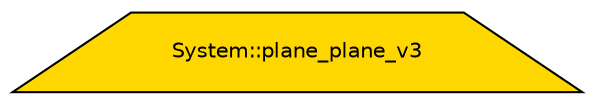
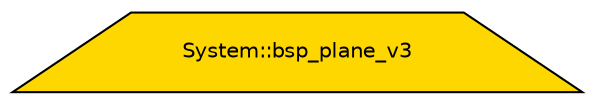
node "System::plane_plane_v3": label "System::plane_plane_v3" -> "System::bsp_plane_v3"
